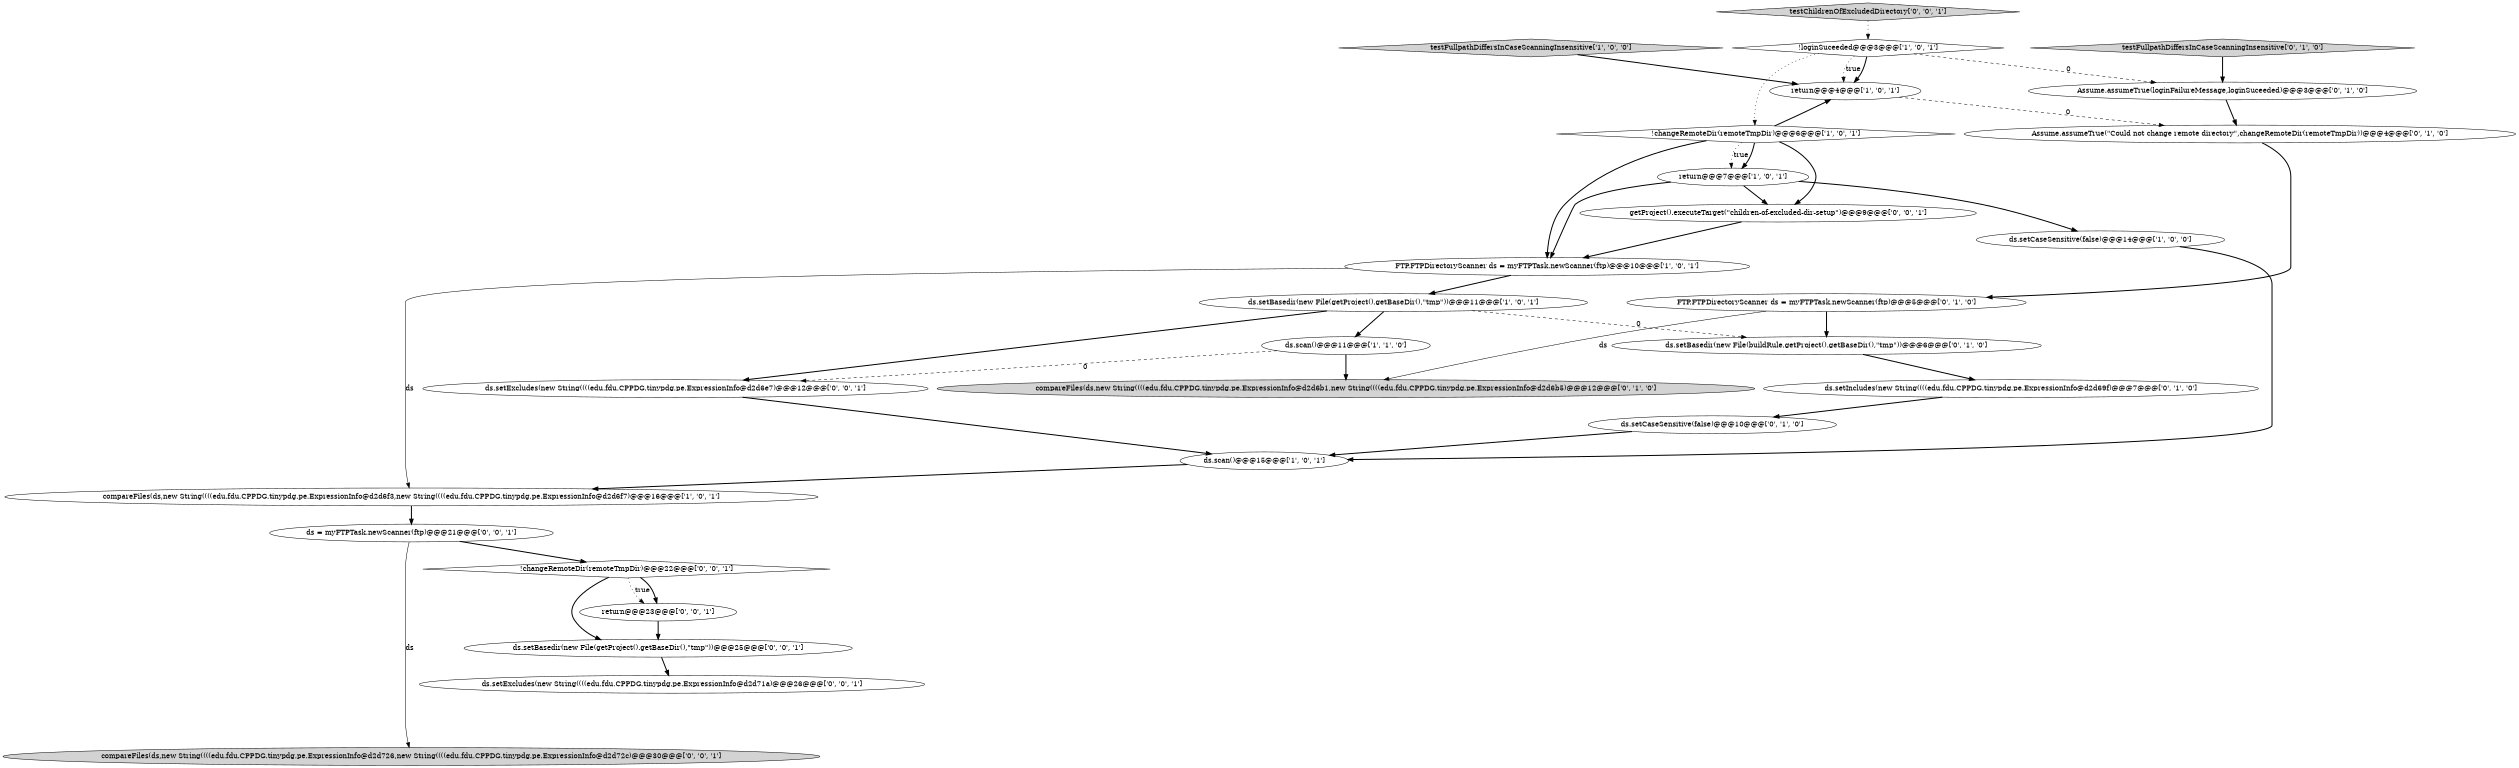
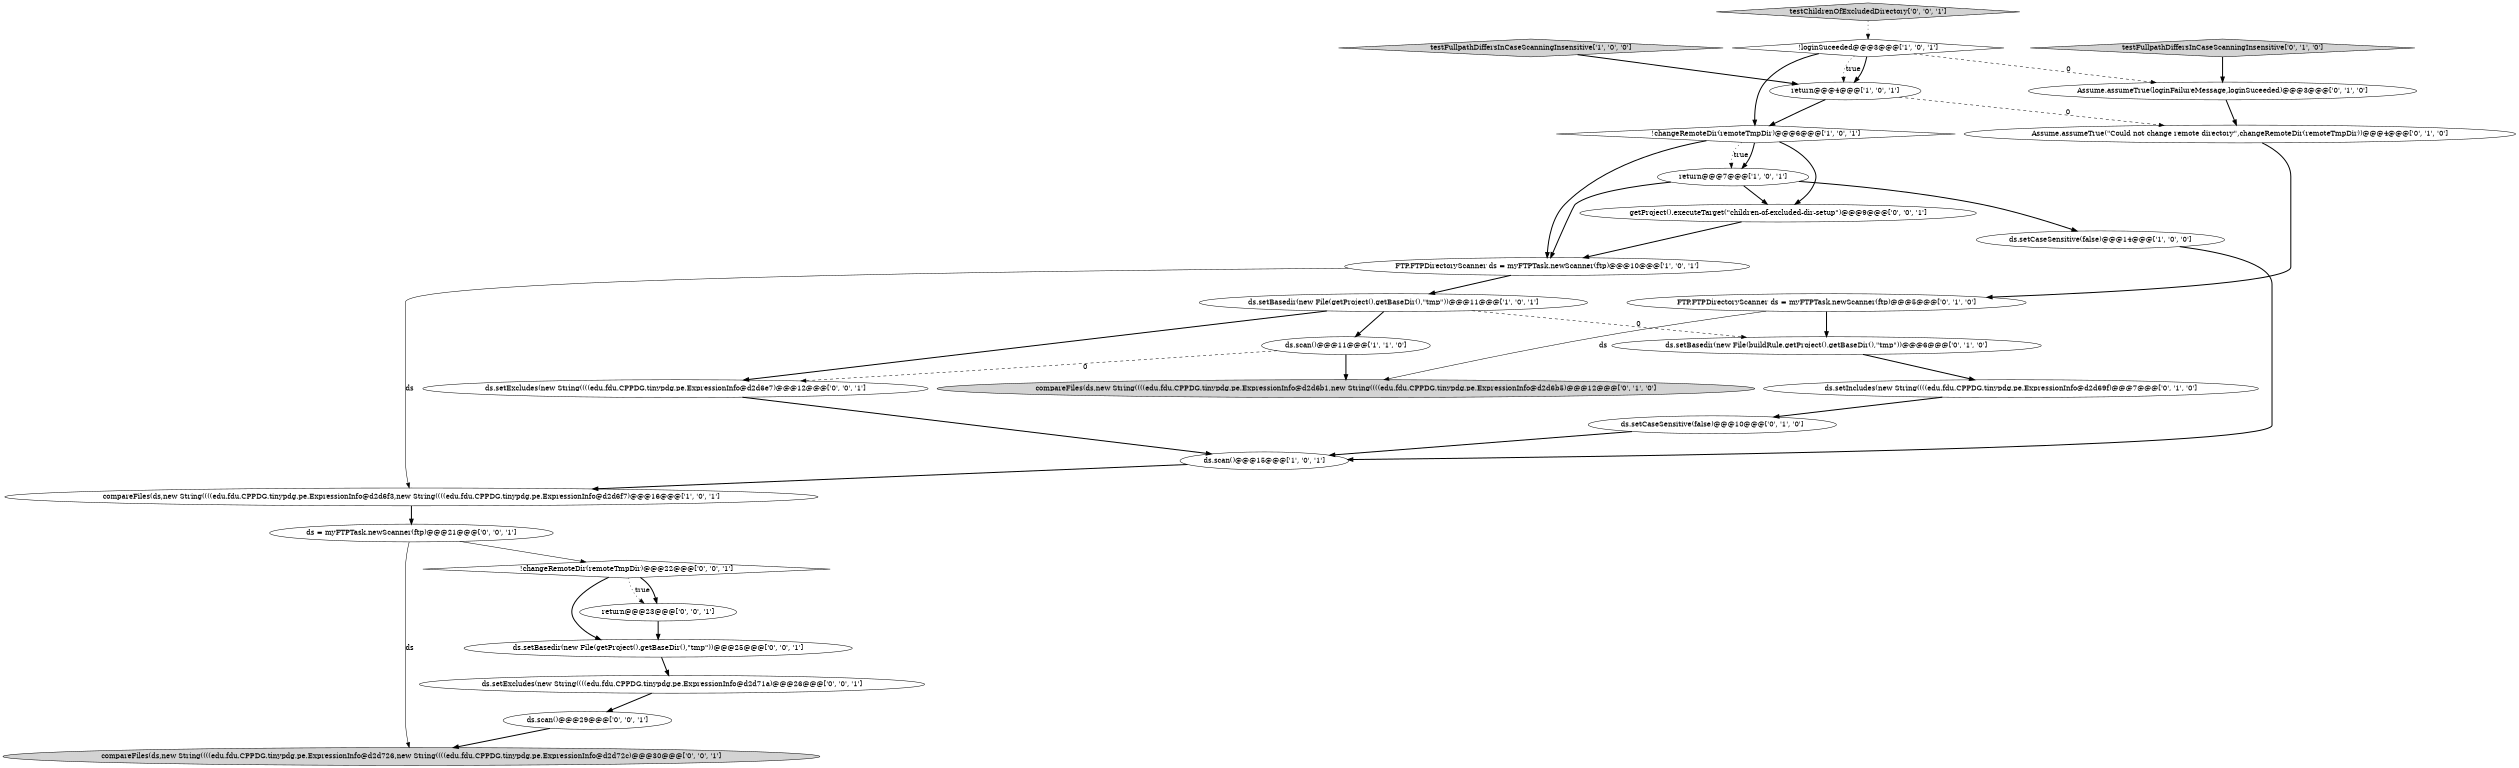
edge "!loginSuceeded@@@3@@@['1', '0', '1']" -> "!changeRemoteDir(remoteTmpDir)@@@6@@@['1', '0', '1']": style dotted -> bold
edge "!changeRemoteDir(remoteTmpDir)@@@6@@@['1', '0', '1']" -> "return@@@4@@@['1', '0', '1']": reversed
edge "ds = myFTPTask.newScanner(ftp)@@@21@@@['0', '0', '1']" -> "!changeRemoteDir(remoteTmpDir)@@@22@@@['0', '0', '1']": style bold -> solid
node "ds.scan()@@@29@@@['0', '0', '1']": added
